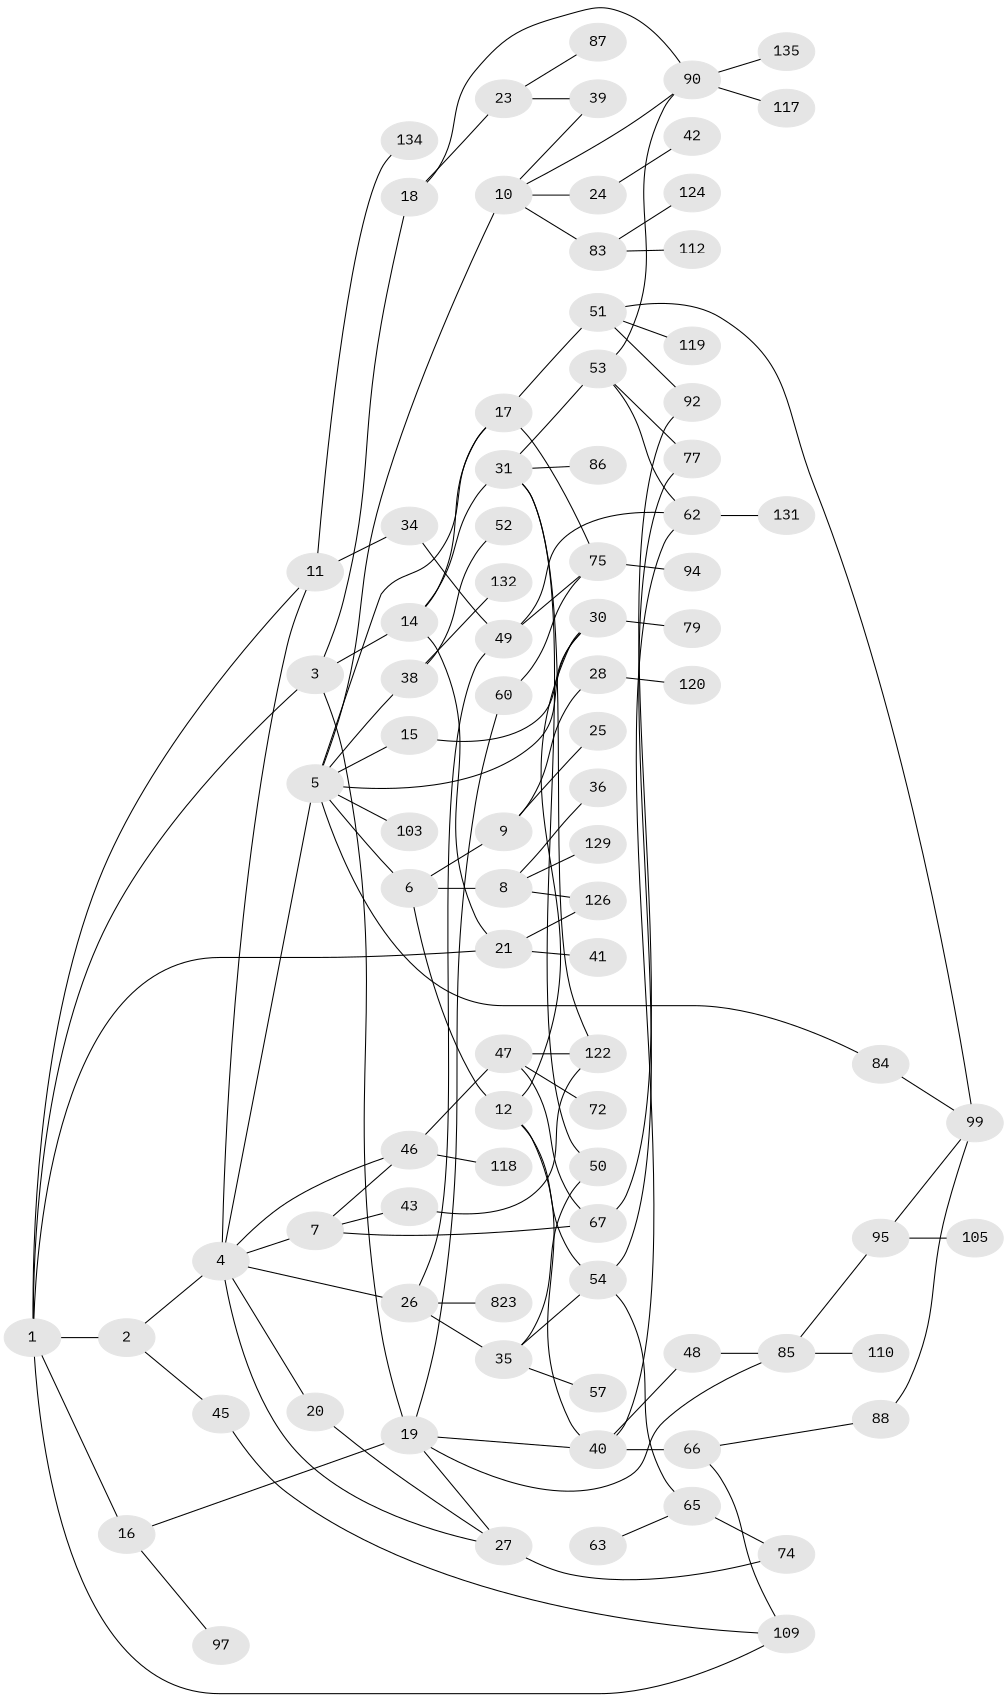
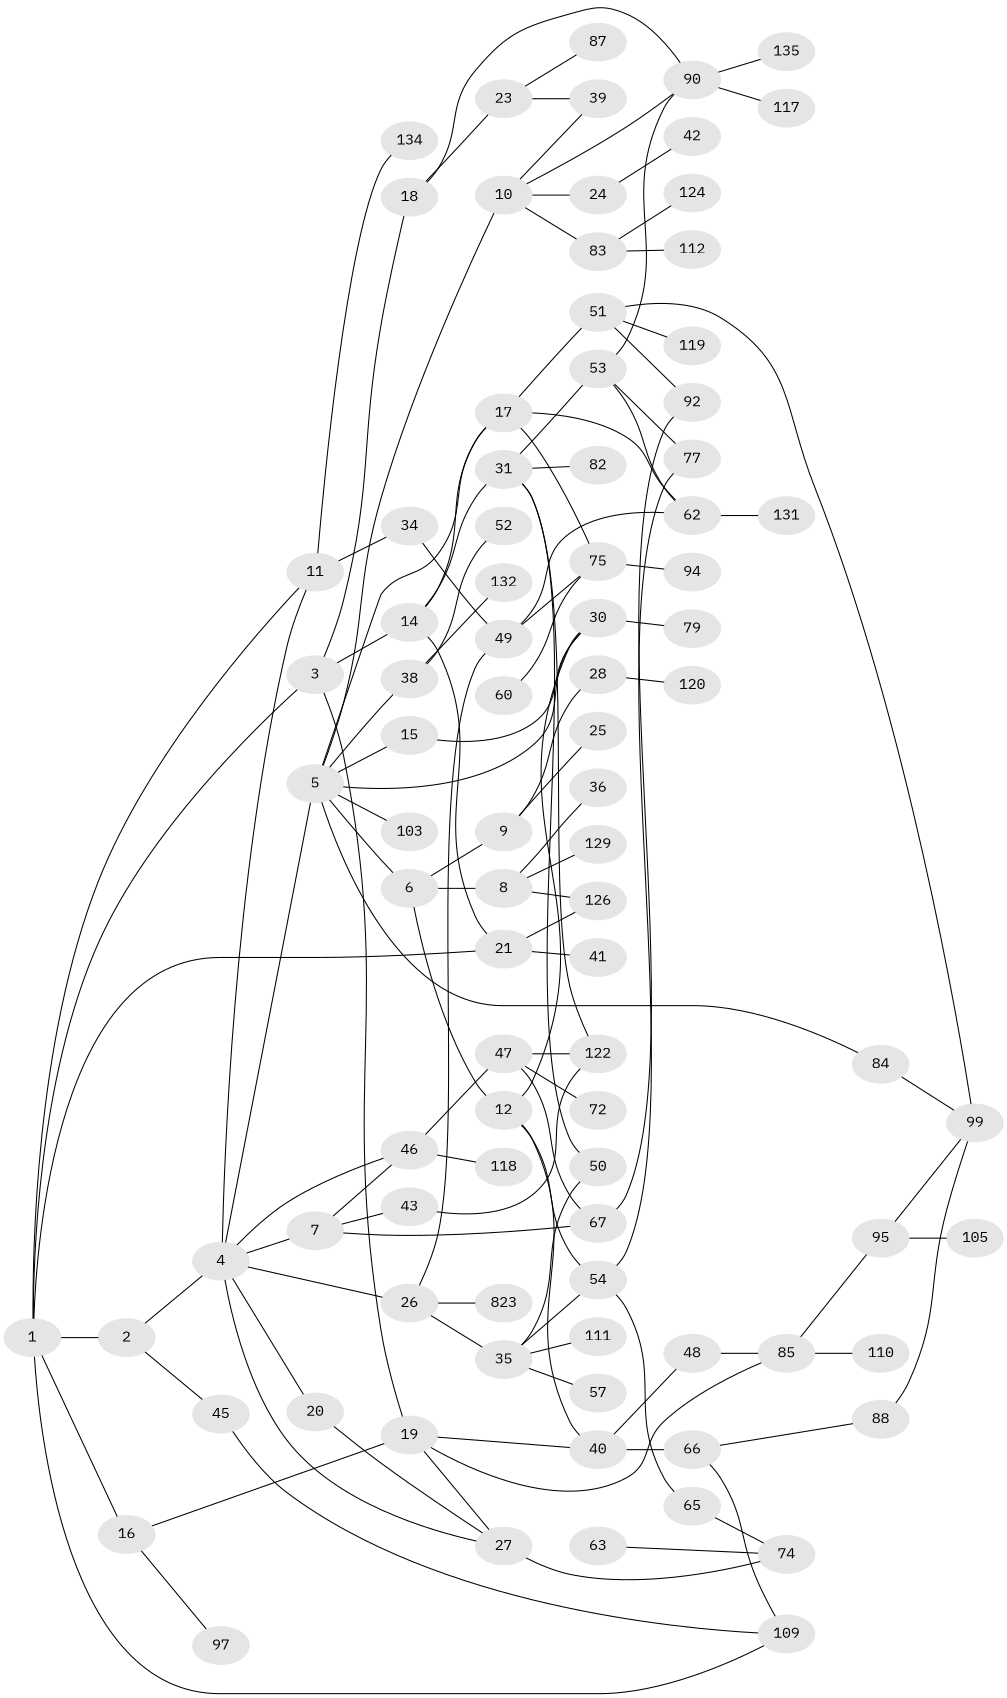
node "86": label "86" -> "82"
edge "60" -- "19": removed
edge "62" -- "40": now "62" -- "17"
node "111": added
edge "65" -- "63": now "74" -- "63"
